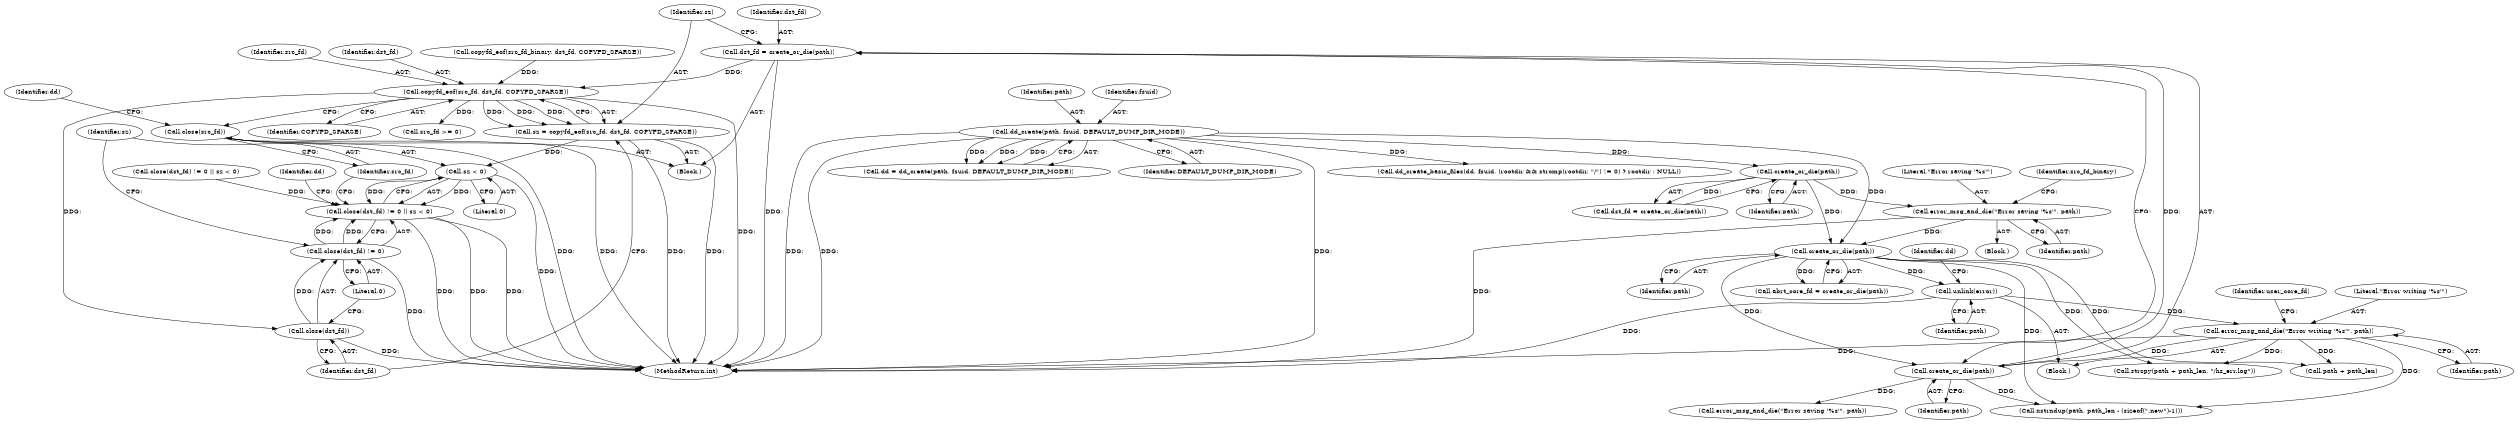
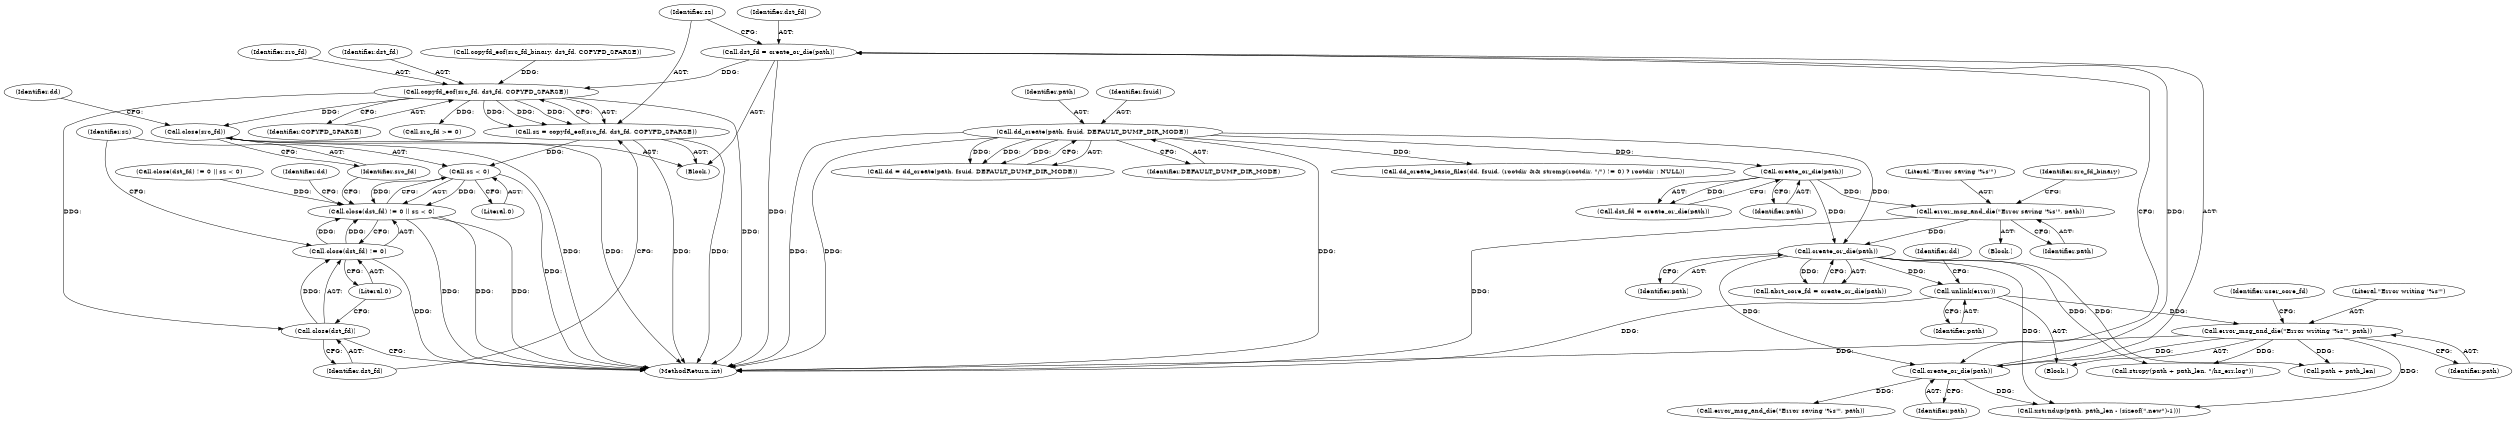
edge "(Call,copyfd_eof(src_fd, dst_fd, COPYFD_SPARSE))" -> "(Call,close(src_fd))": label "CFG: " -> "DDG: "
edge "(Call,close(dst_fd))" -> "(MethodReturn,int)": label "DDG: " -> "CFG: "
